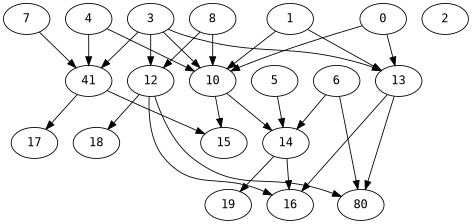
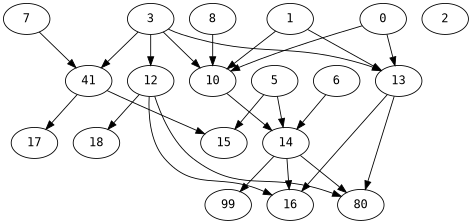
node "4": removed
edge "8" -> "12": removed
edge "10" -> "15": now "5" -> "15"
edge "6" -> "80": now "14" -> "80"
node "19": label "19" -> "99"
